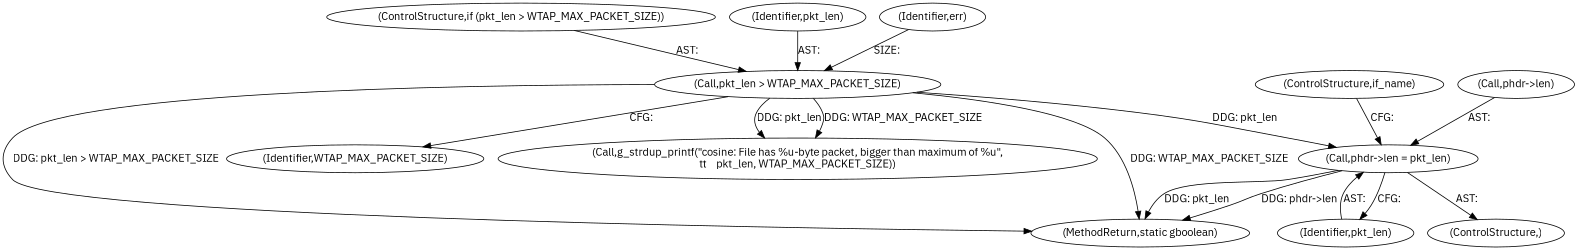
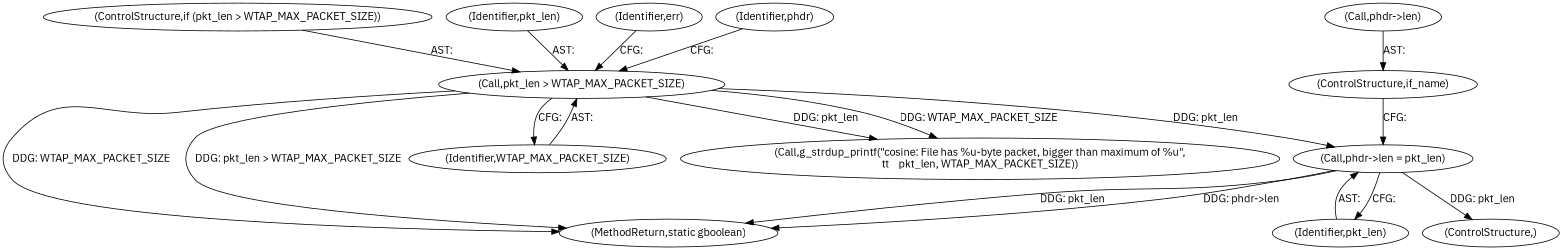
node "(Identifier,phdr)": added
edge "(Identifier,err)" -> "(Call,pkt_len > WTAP_MAX_PACKET_SIZE)": label "SIZE: " -> "CFG: "
edge "(Call,phdr->len)" -> "(Call,phdr->len = pkt_len)": now "(Call,phdr->len)" -> "(ControlStructure,if_name)"
edge "(Identifier,WTAP_MAX_PACKET_SIZE)" -> "(Call,pkt_len > WTAP_MAX_PACKET_SIZE)": added, label "AST:"
edge "(Call,phdr->len = pkt_len)" -> "(ControlStructure,)": label "AST: " -> "DDG: pkt_len"
